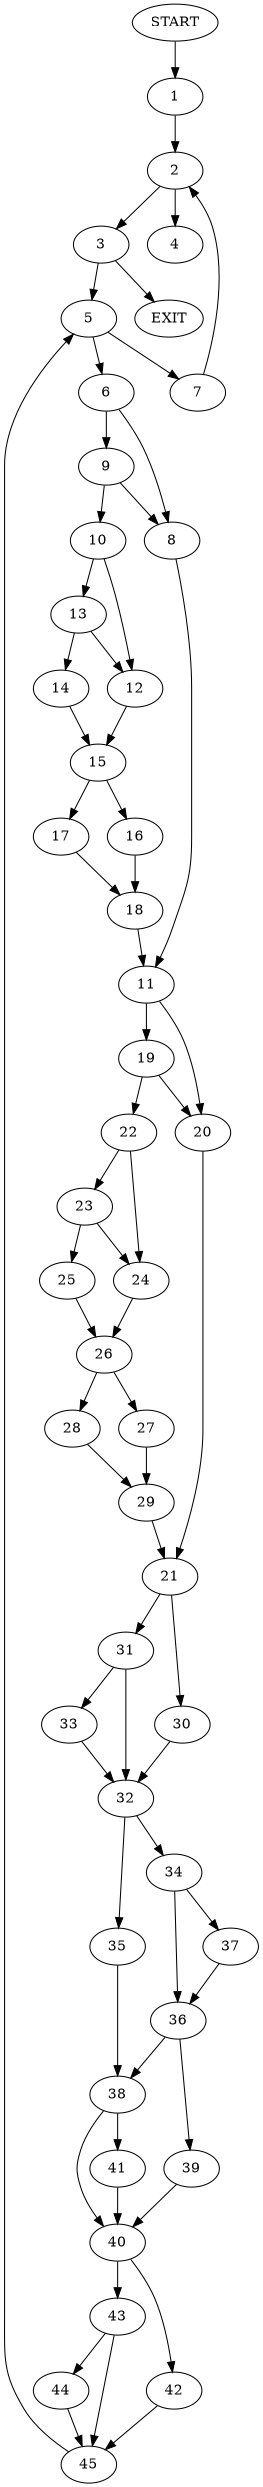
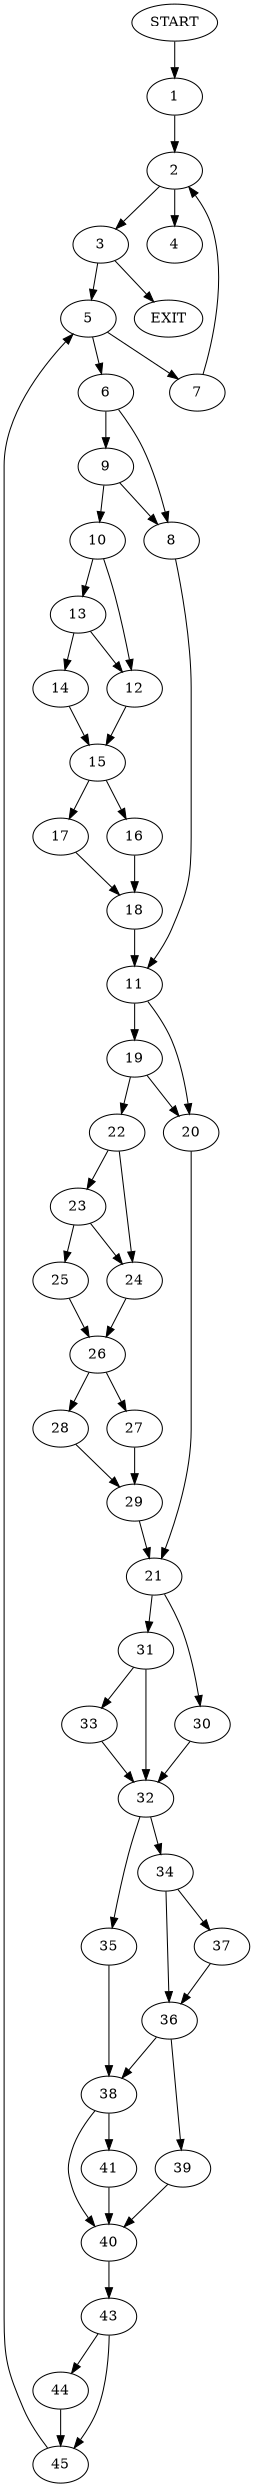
node "42": removed
